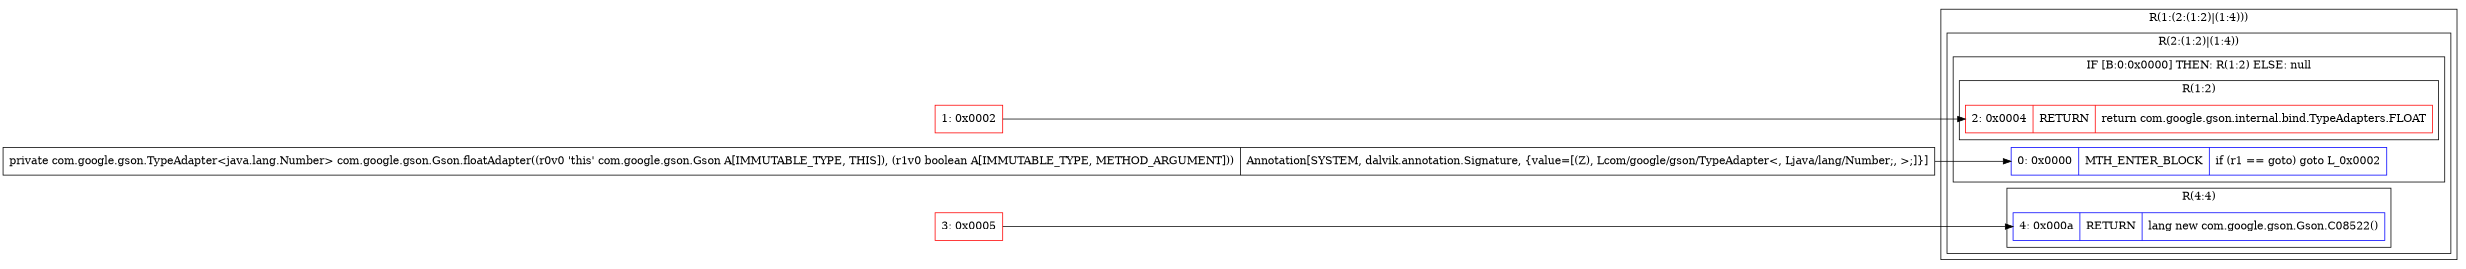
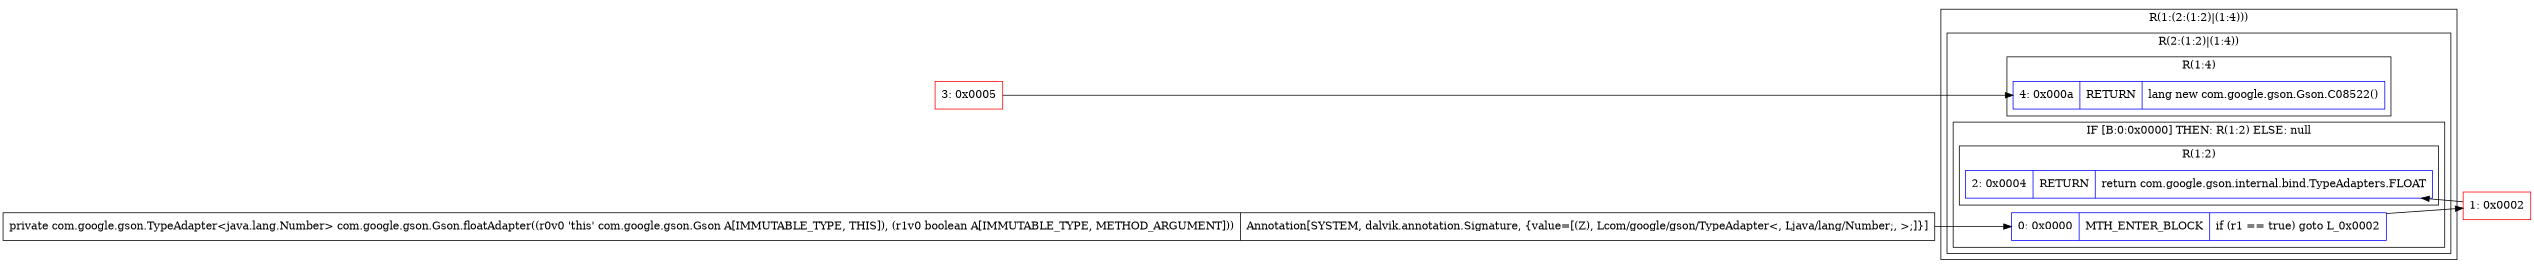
node "2: 0x0004": color red -> blue
node "0: 0x0000": text "if (r1 == goto) goto L_0x0002" -> "if (r1 == true) goto L_0x0002"
cluster "R(4:4)": label "R(4:4)" -> "R(1:4)"
edge "0: 0x0000" -> "1: 0x0002": added
